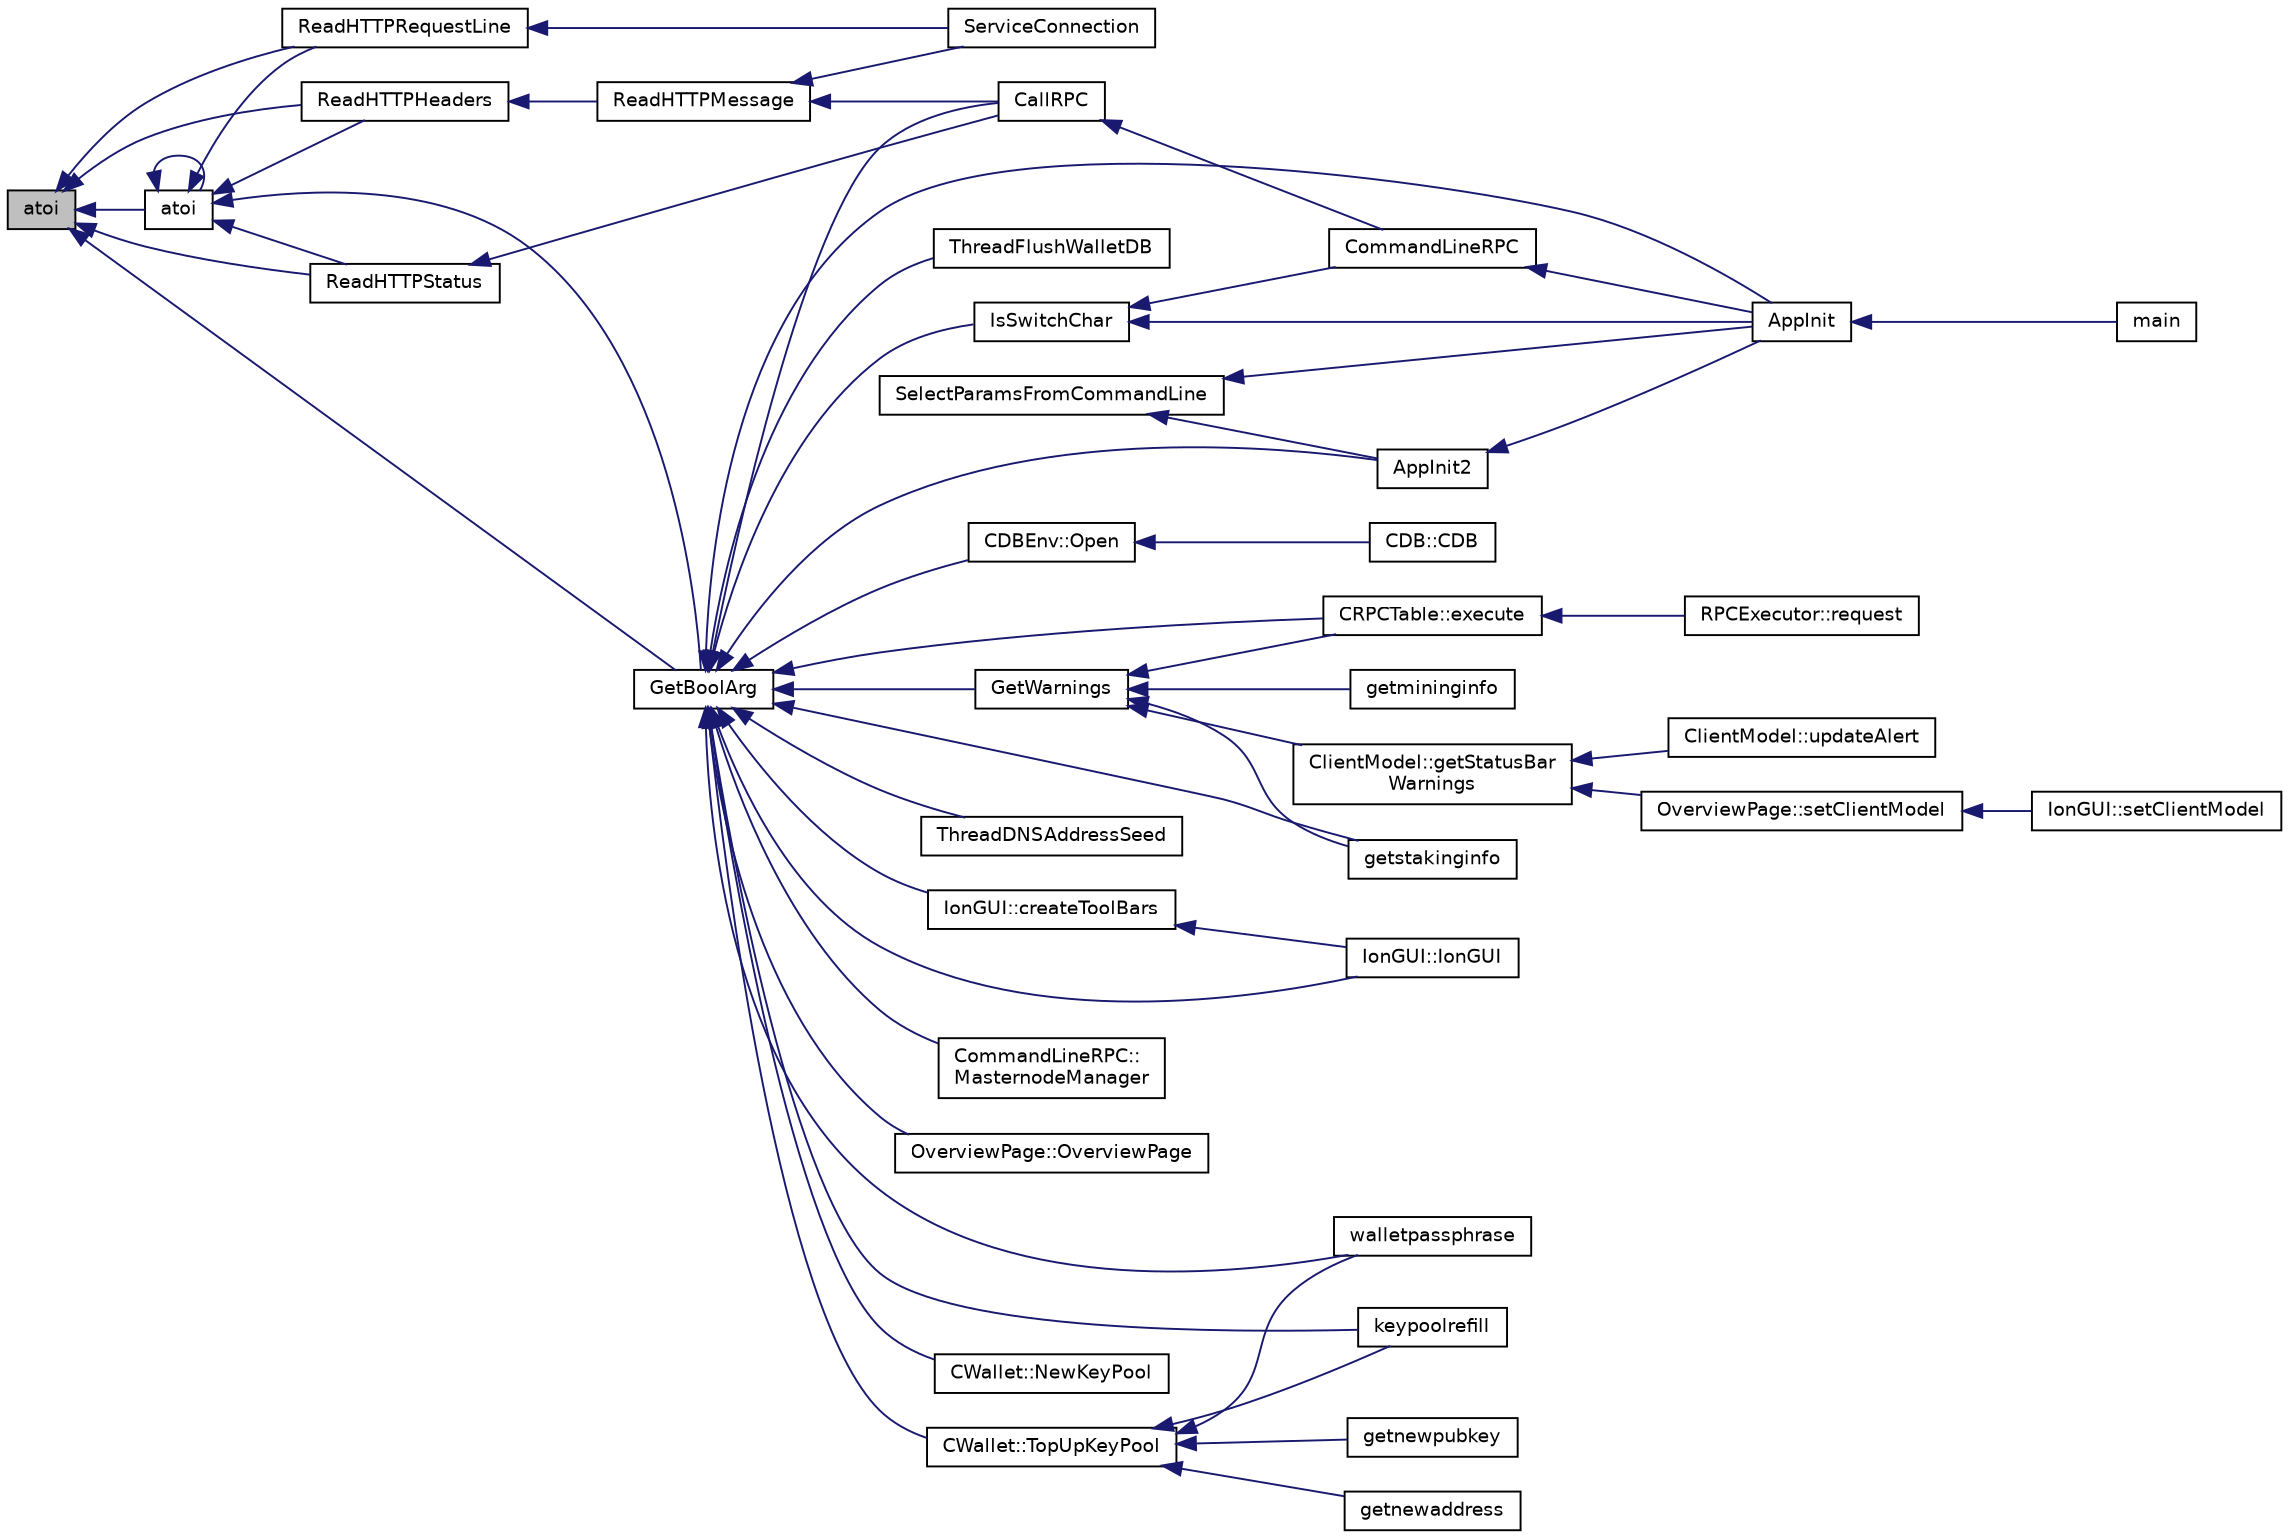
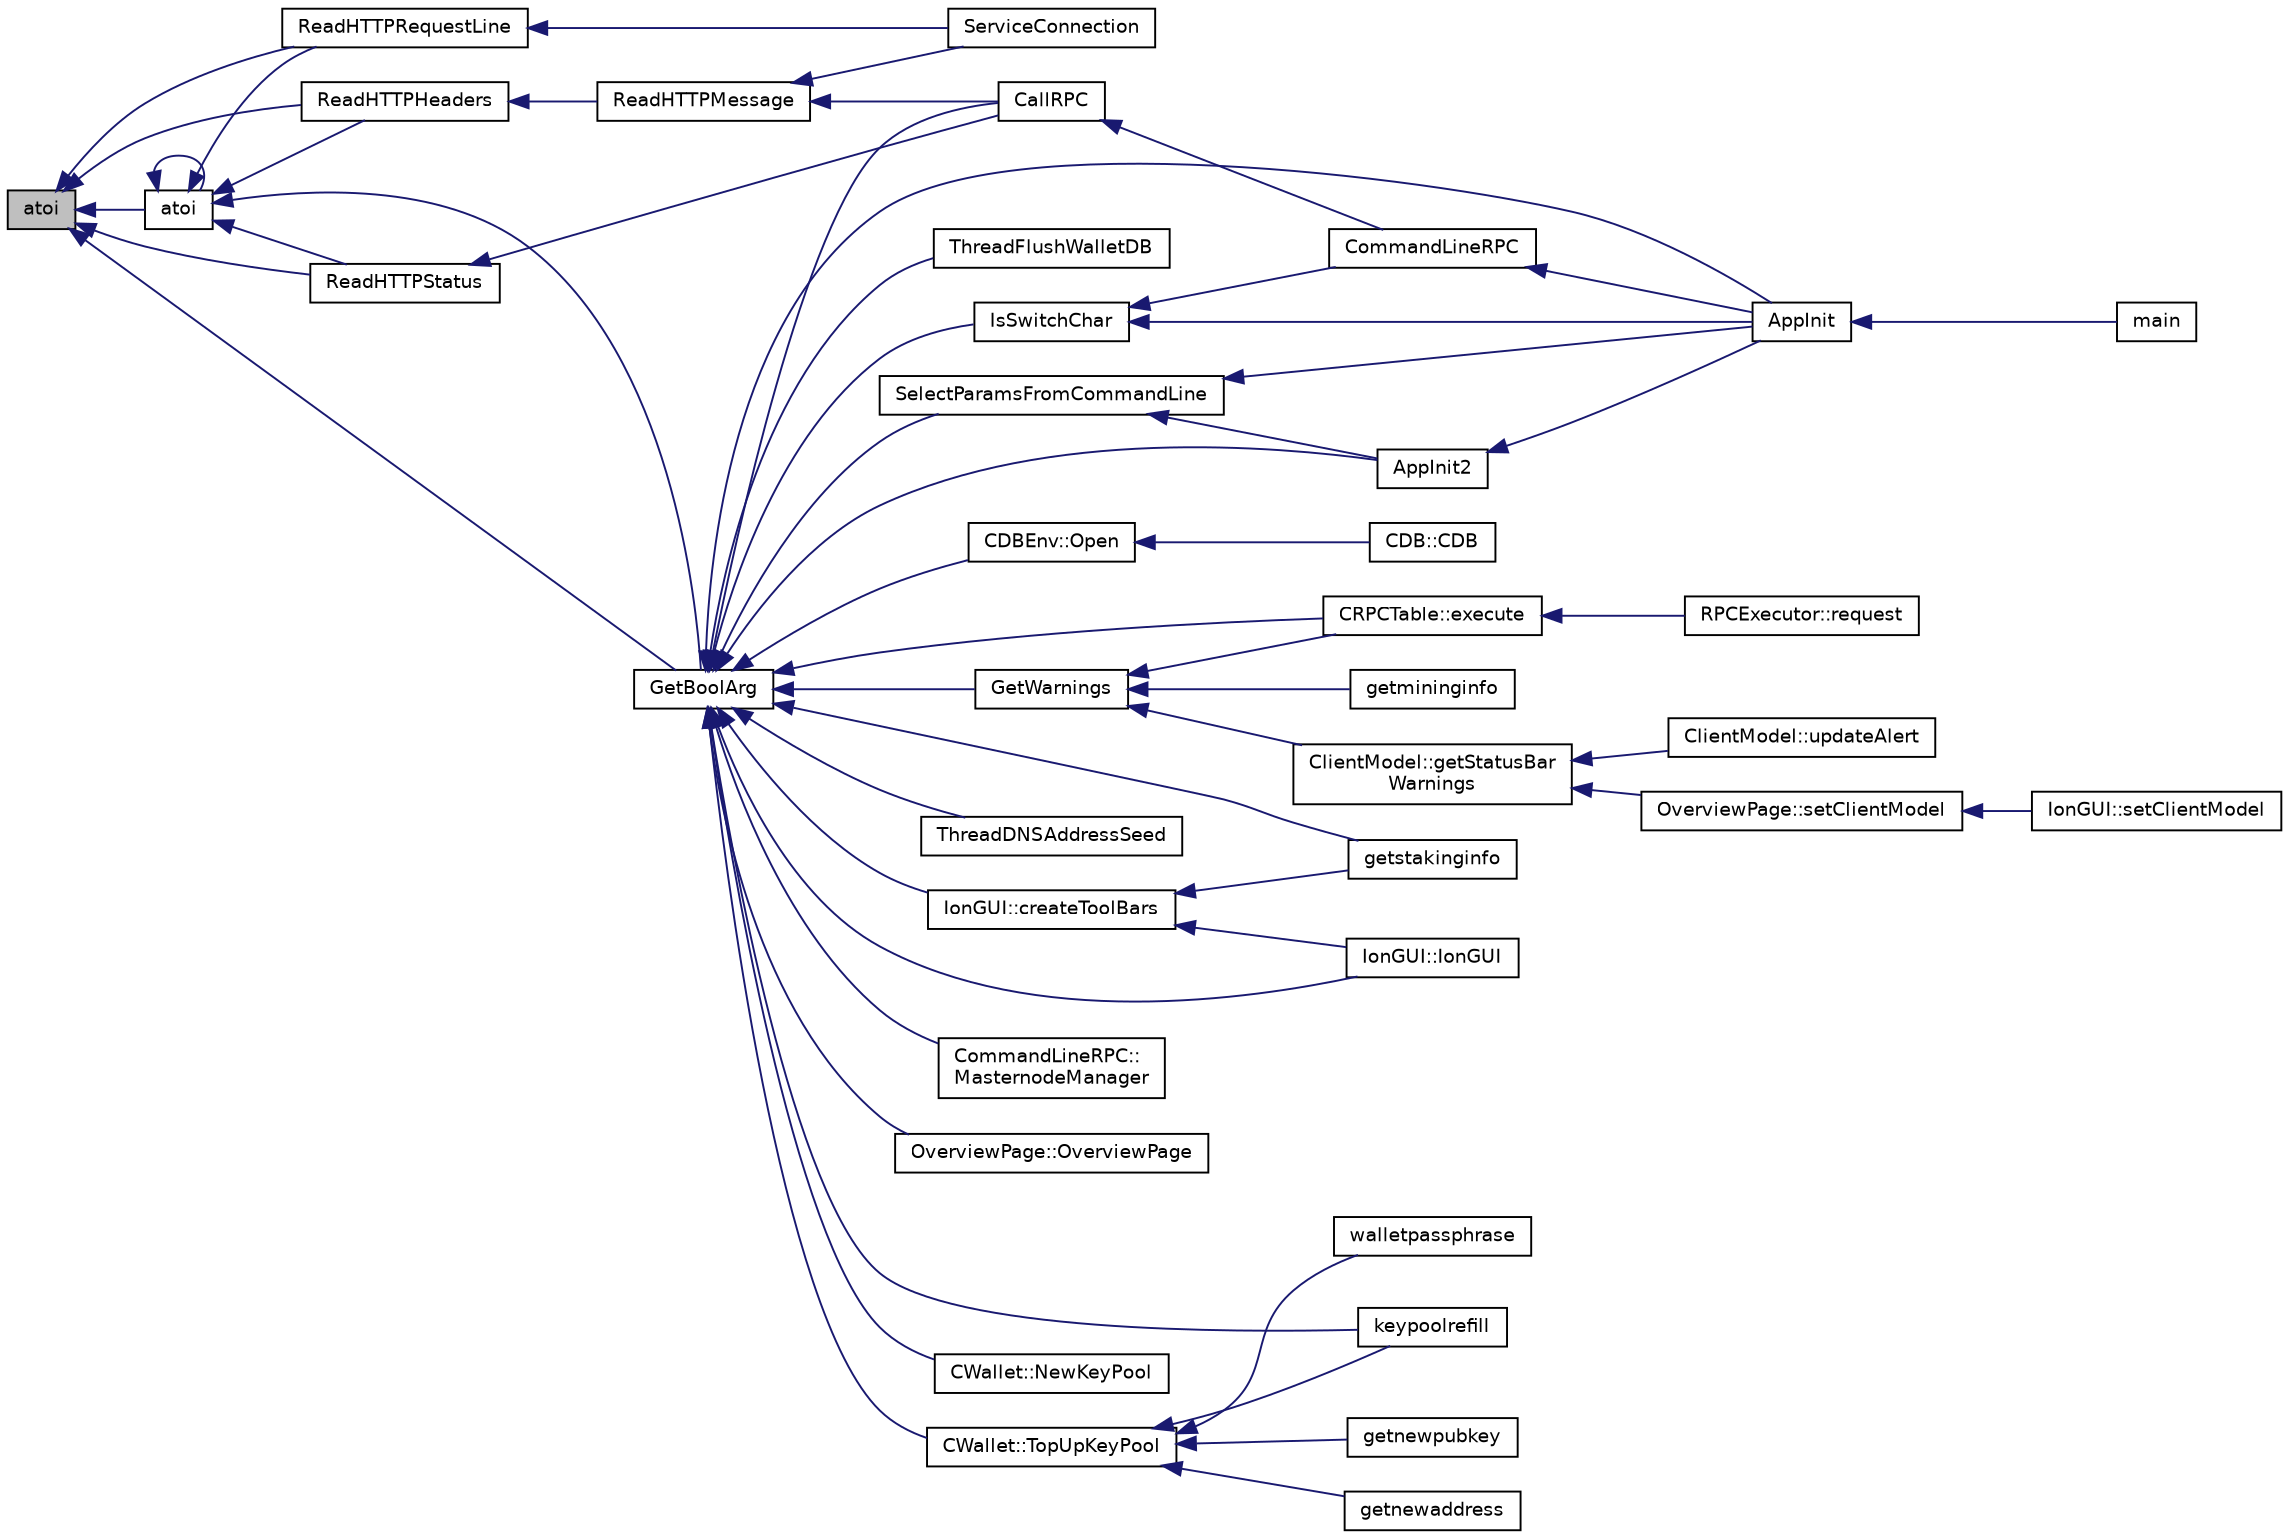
edge "getstakinginfo" -> "GetWarnings": now "getstakinginfo" -> "IonGUI::createToolBars"
edge "walletpassphrase" -> "GetBoolArg": now "SelectParamsFromCommandLine" -> "GetBoolArg"
